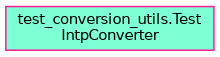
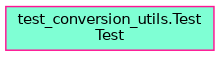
node "test_conversion_utils.Test IntpConverter": label "test_conversion_utils.Test IntpConverter" -> "test_conversion_utils.Test Test"
